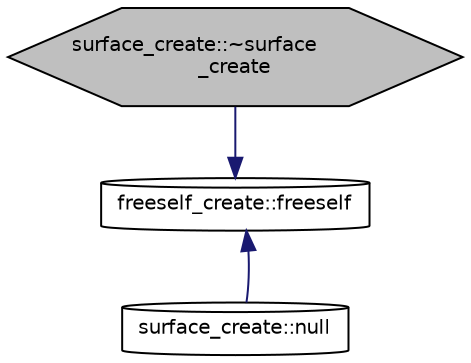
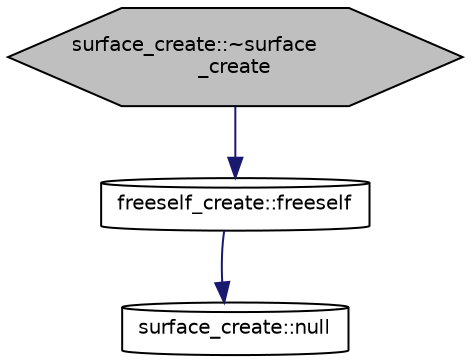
edge "surface_create::null" -> "freeself_create::freeself": reversed
